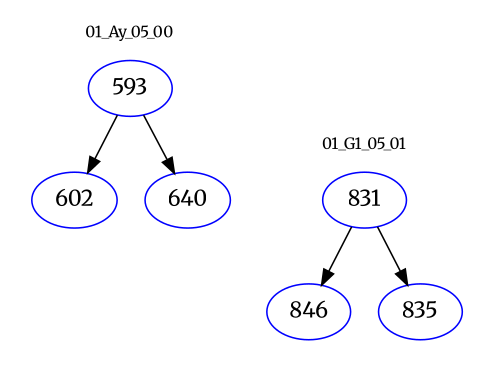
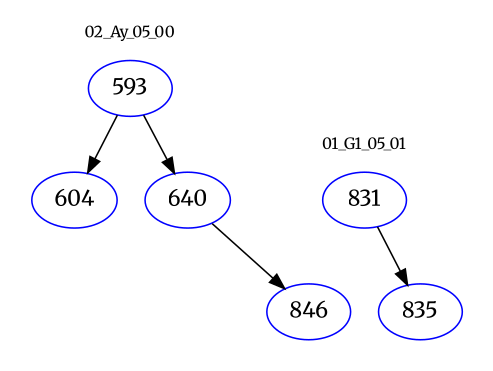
cluster "01_Ay_05_00": label "01_Ay_05_00" -> "02_Ay_05_00"
node "602": label "602" -> "604"
edge "831" -> "846": now "640" -> "846"
